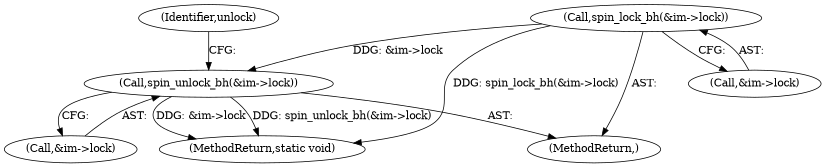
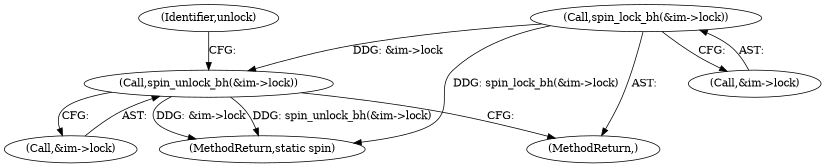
edge "(Call,spin_unlock_bh(&im->lock))" -> "(MethodReturn,)": label "AST: " -> "CFG: "
node "(MethodReturn,static void)": label "(MethodReturn,static void)" -> "(MethodReturn,static spin)"
